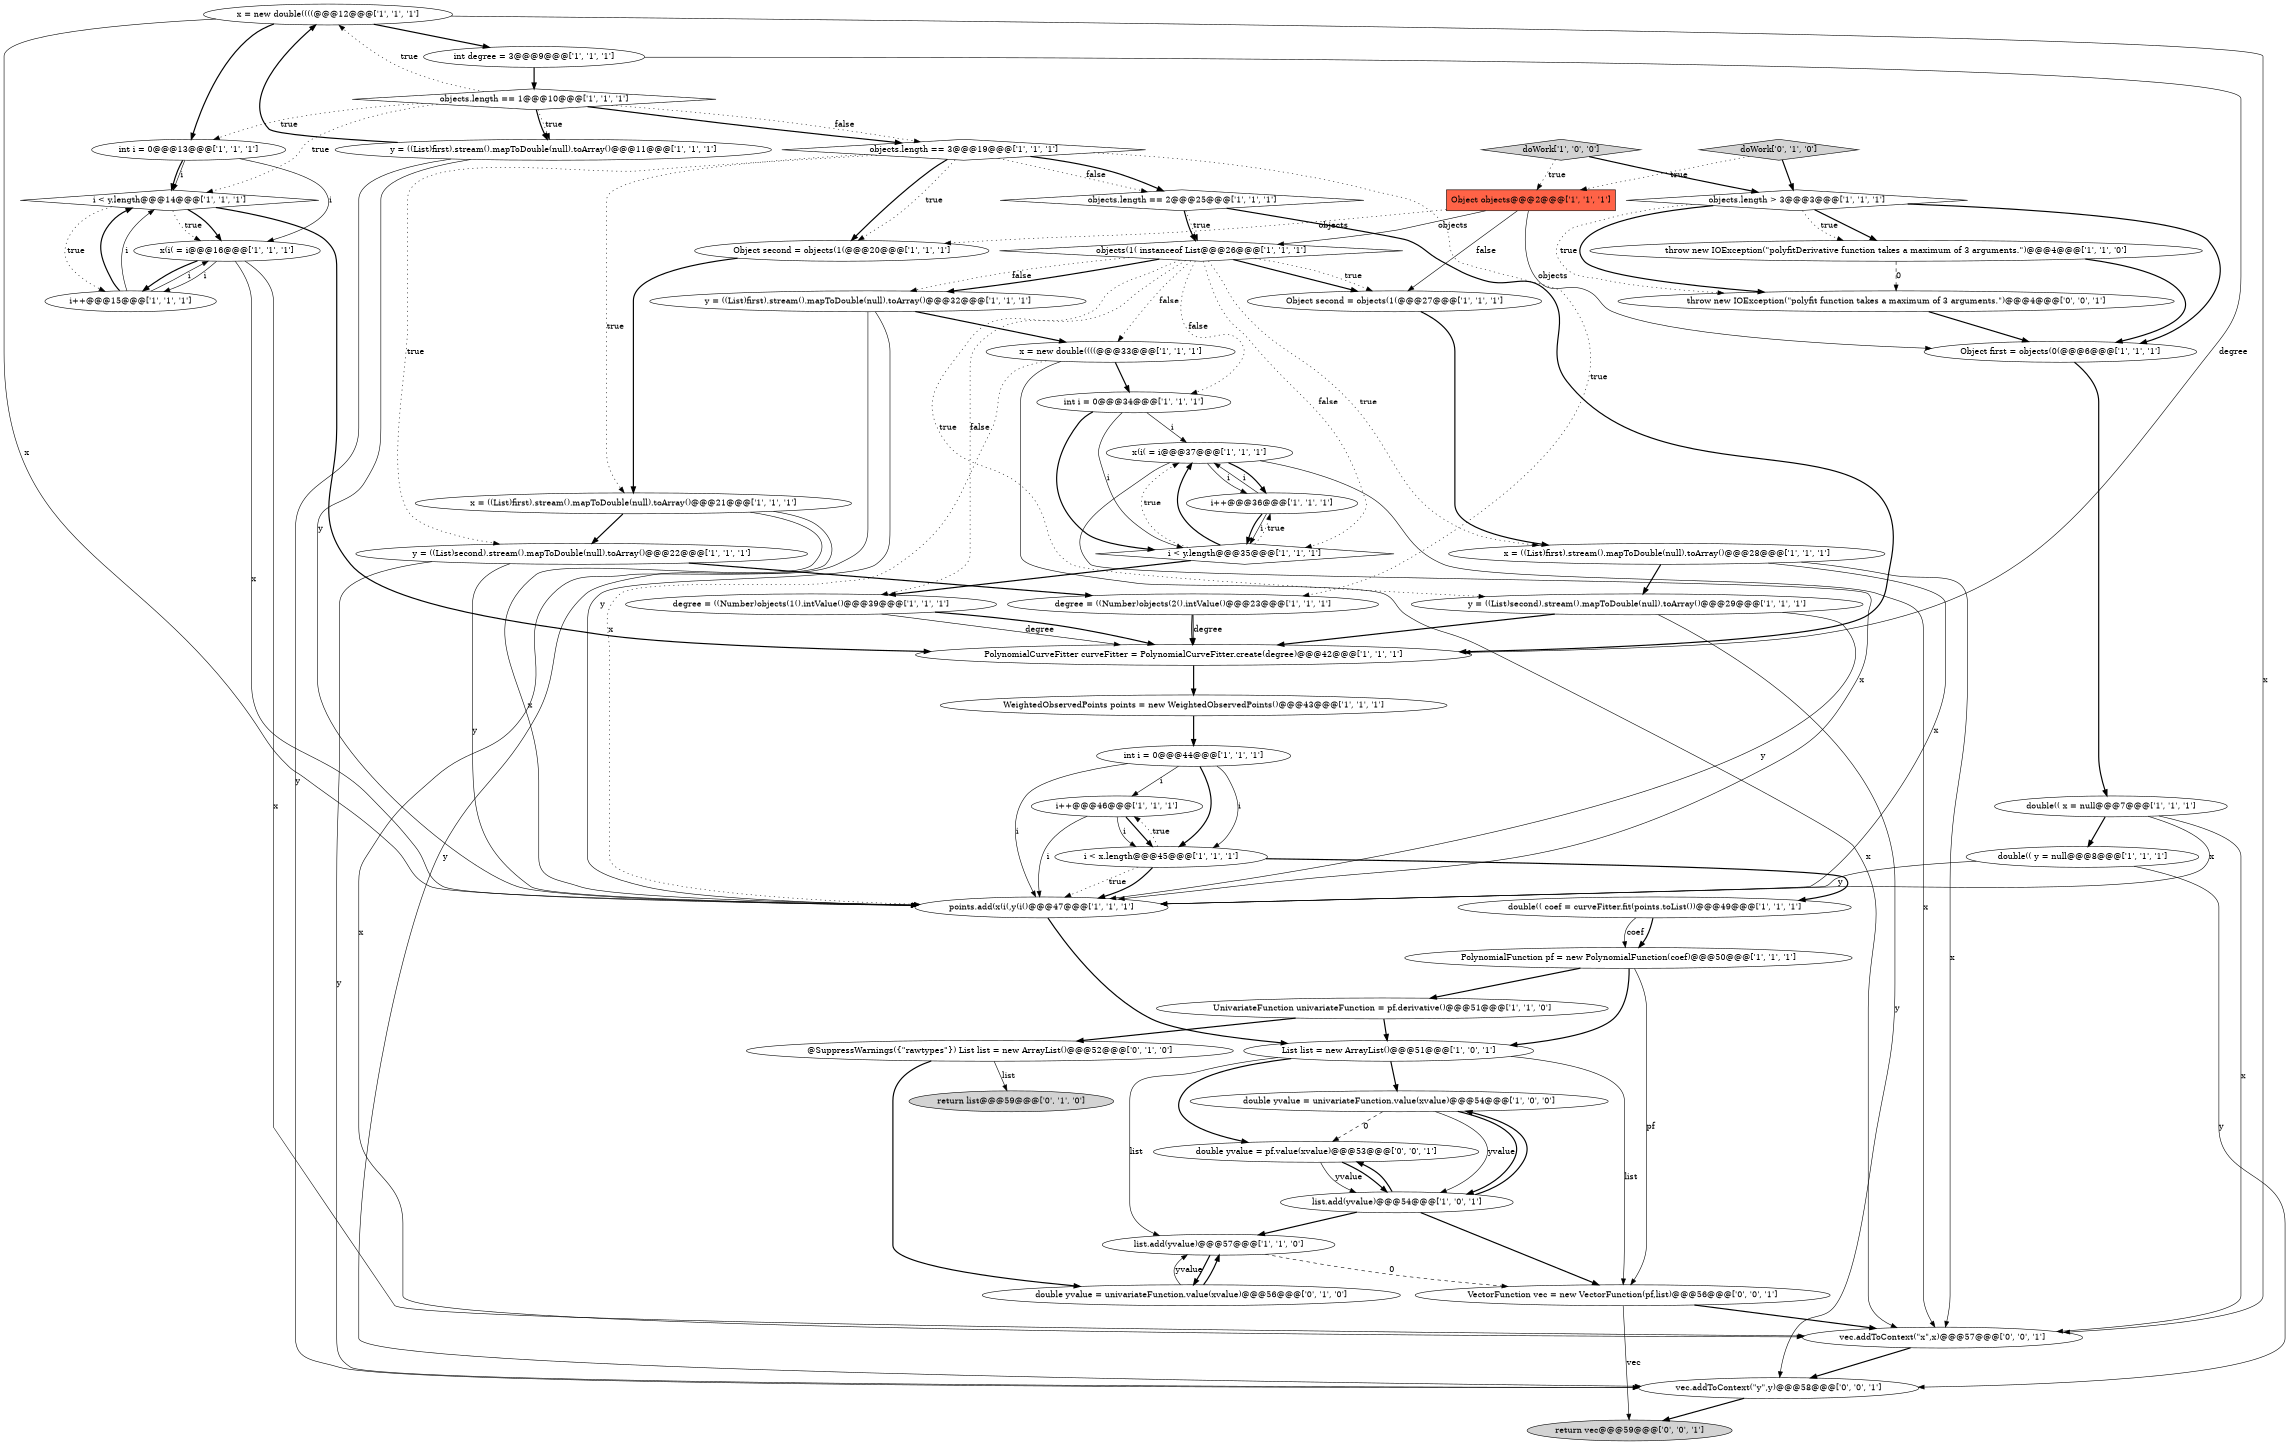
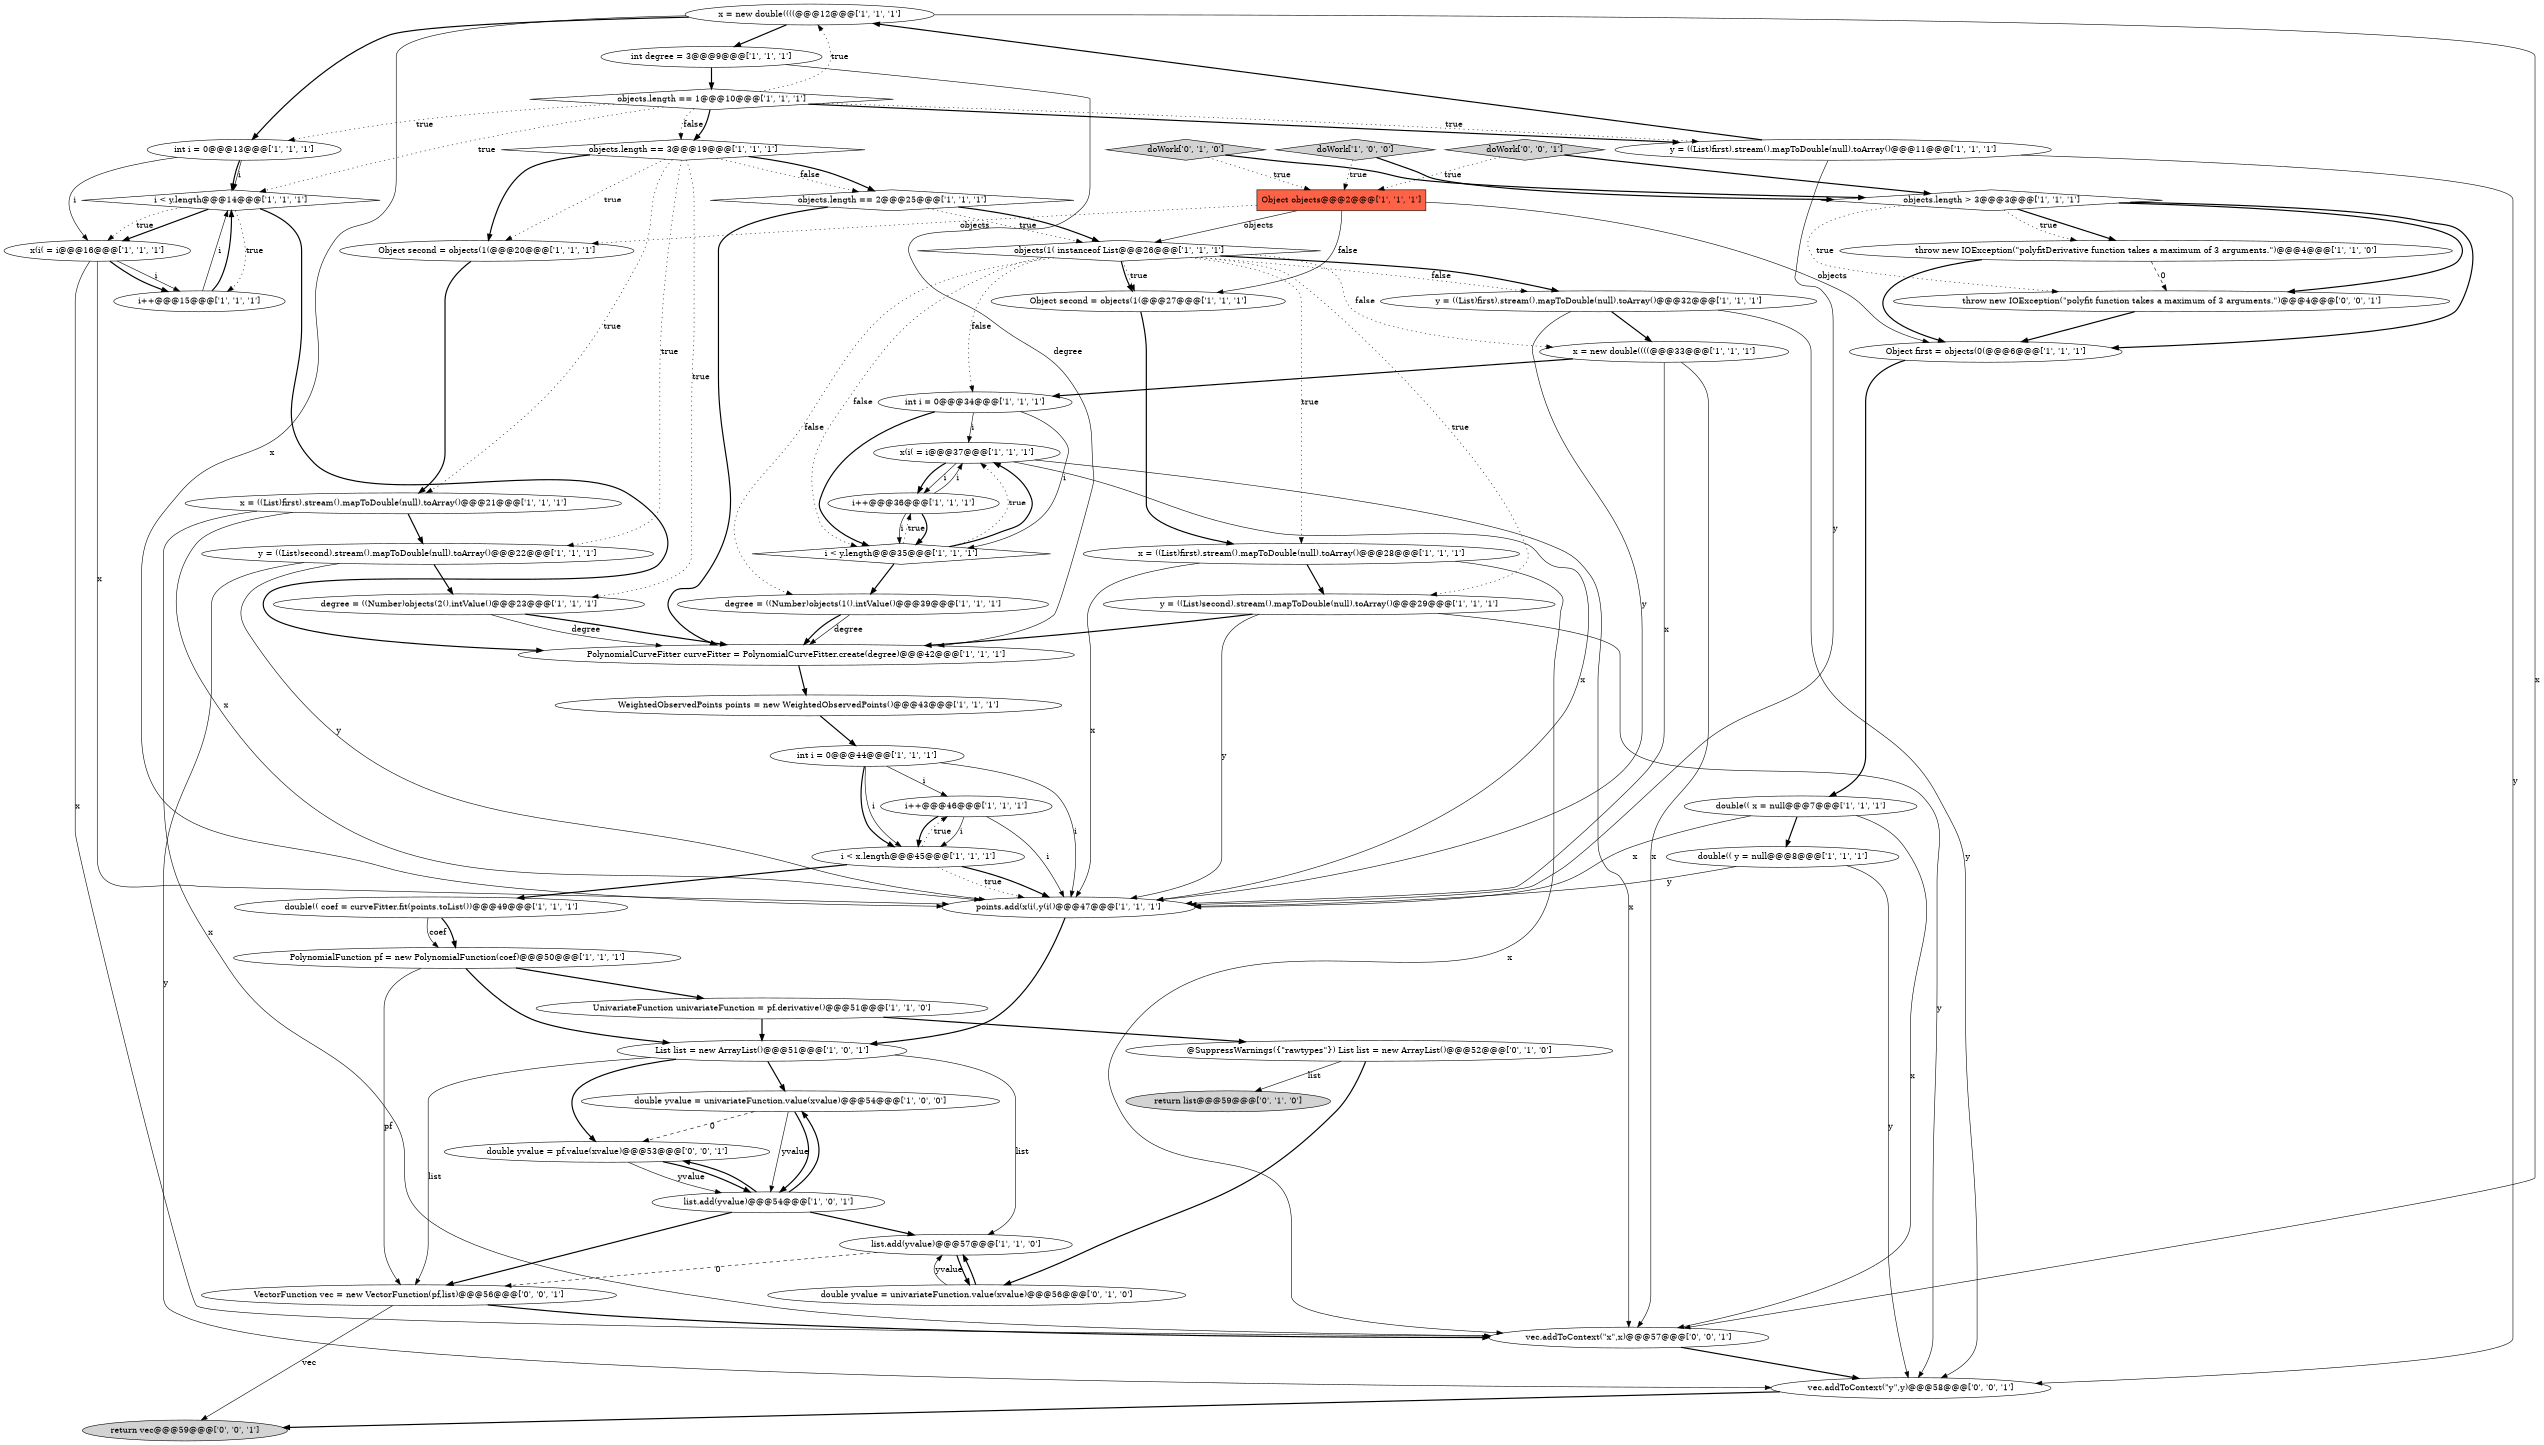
node "doWork['0', '0', '1']": added
edge "i++@@@15@@@['1', '1', '1']" -> "x(i( = i@@@16@@@['1', '1', '1']": removed, label "i"
edge "x = new double((((@@@33@@@['1', '1', '1']" -> "points.add(x(i(,y(i()@@@47@@@['1', '1', '1']": style dotted -> solid
